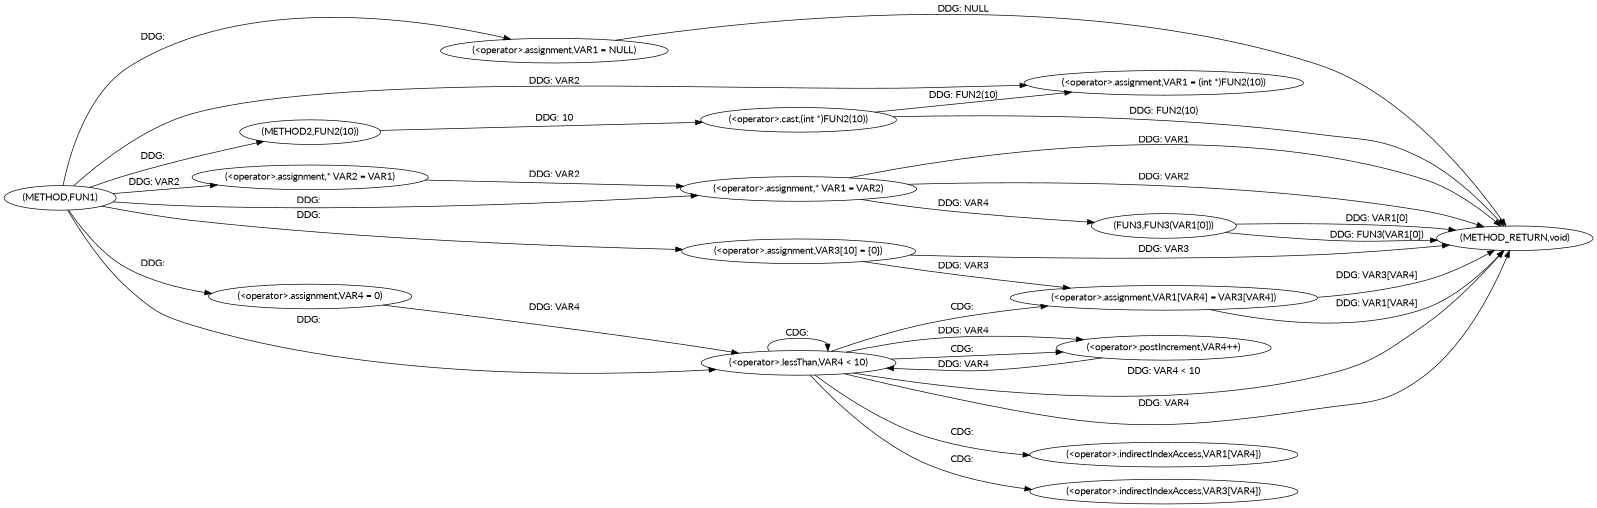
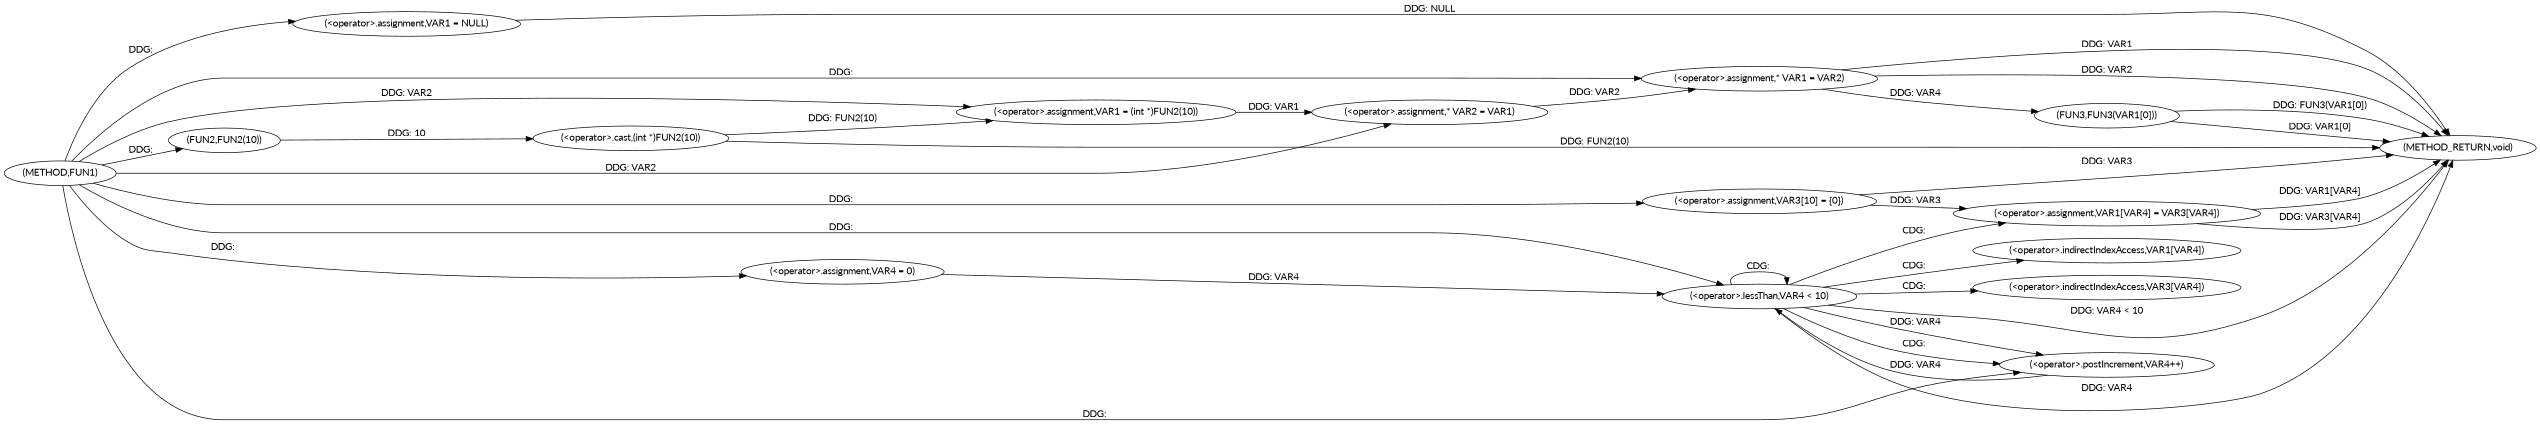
edge "(<operator>.assignment,VAR1 = (int *)FUN2(10))" -> "(<operator>.assignment,* VAR2 = VAR1)": added, label "DDG: VAR1"
node "(METHOD2,FUN2(10))": label "(METHOD2,FUN2(10))" -> "(FUN2,FUN2(10))"
edge "(METHOD,FUN1)" -> "(<operator>.postIncrement,VAR4++)": added, label "DDG:"
